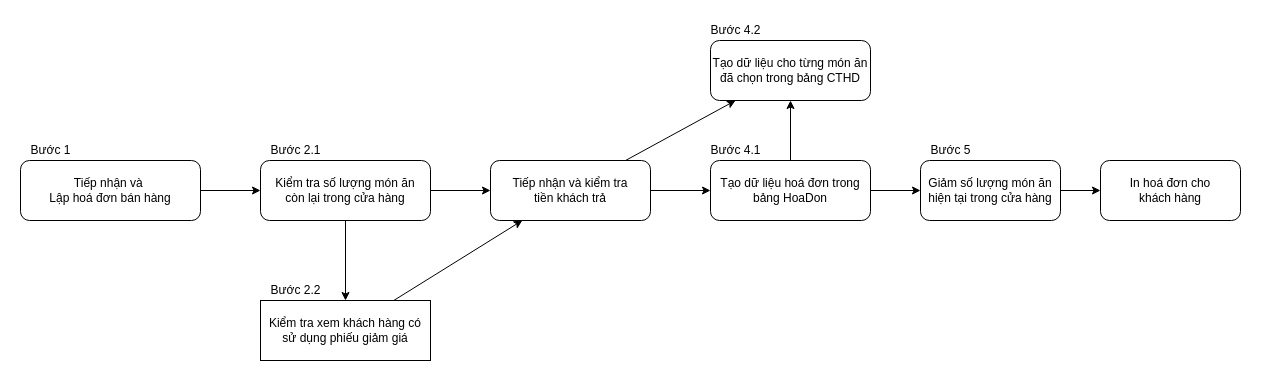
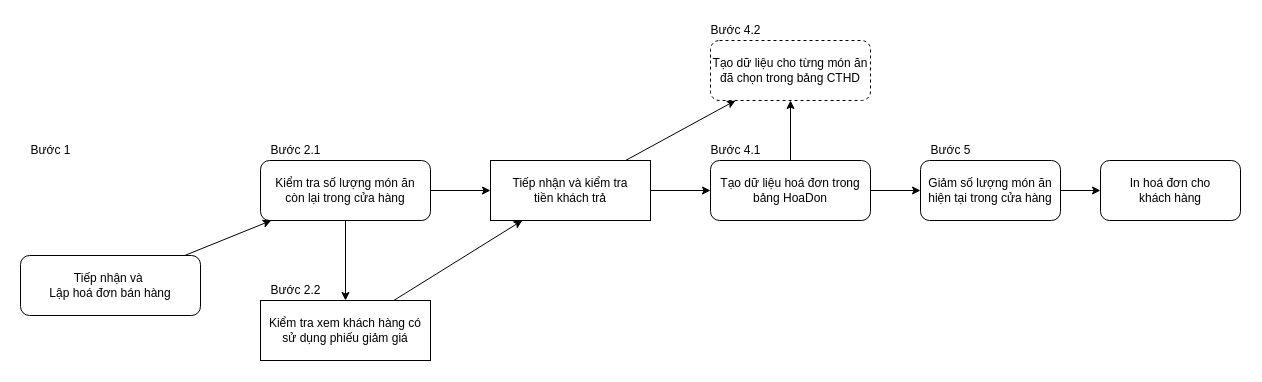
node "Tạo dữ liệu cho từng món ăn đã chọn trong bảng CTHD": style solid -> dashed
node "Tiếp nhận và Lập hoá đơn bán hàng": moved (111, 191) -> (111, 286)
node "Tiếp nhận và kiểm tra tiền khách trả": shape rounded rectangle -> rectangle
